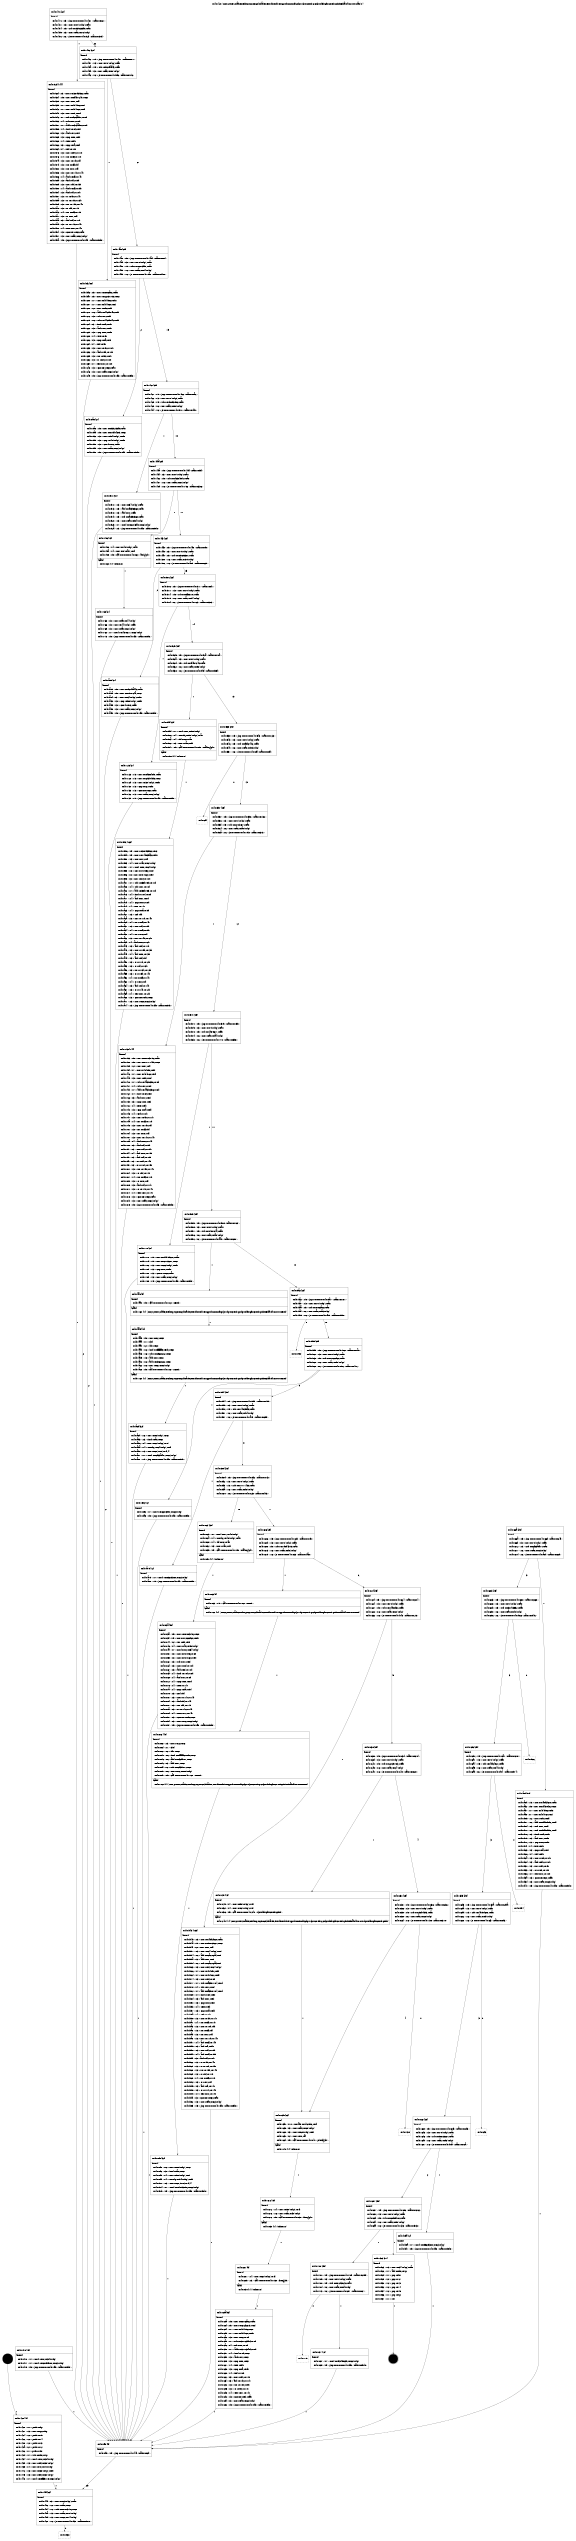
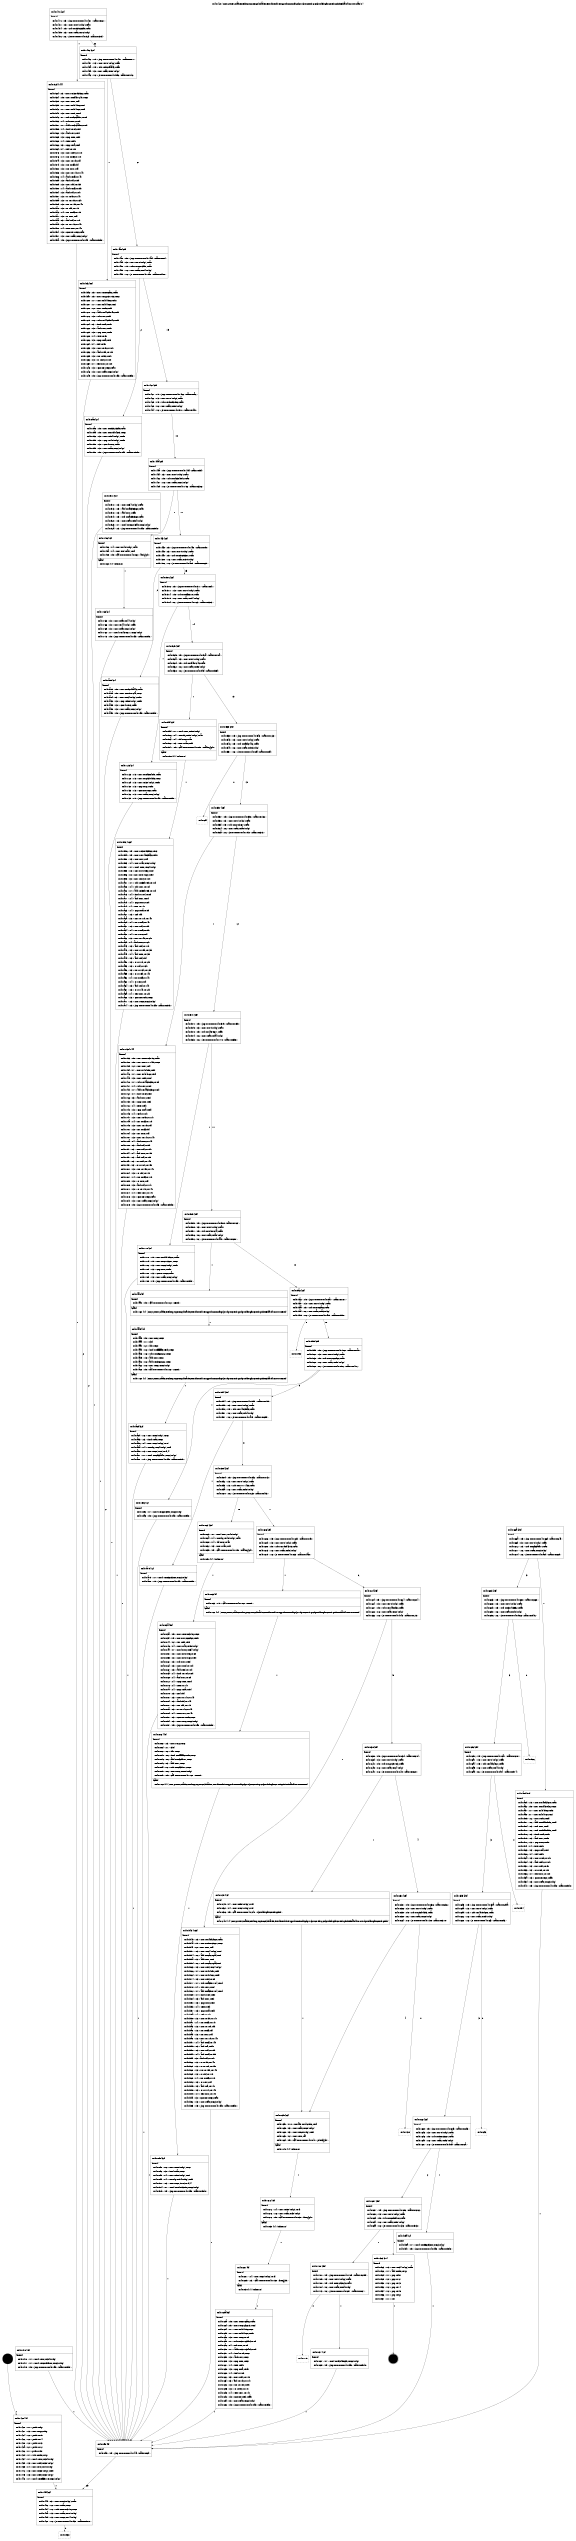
edge "0x4014c1 [25]" -> "0x401910 [31]": removed, label "1"
